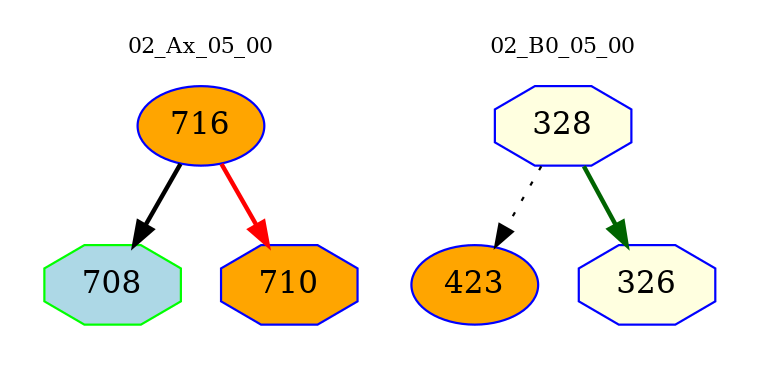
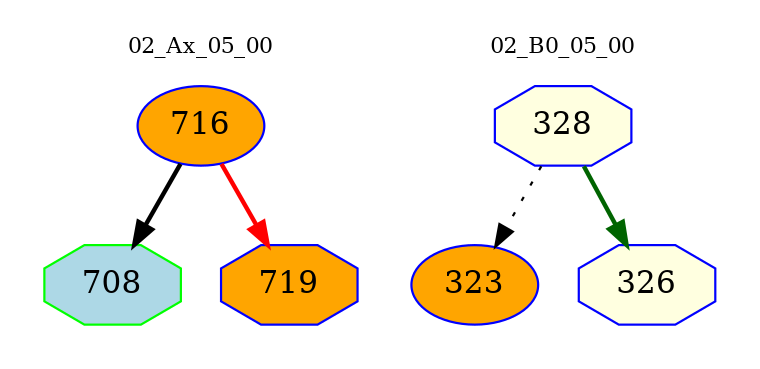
node "710": label "710" -> "719"
node "423": label "423" -> "323"
